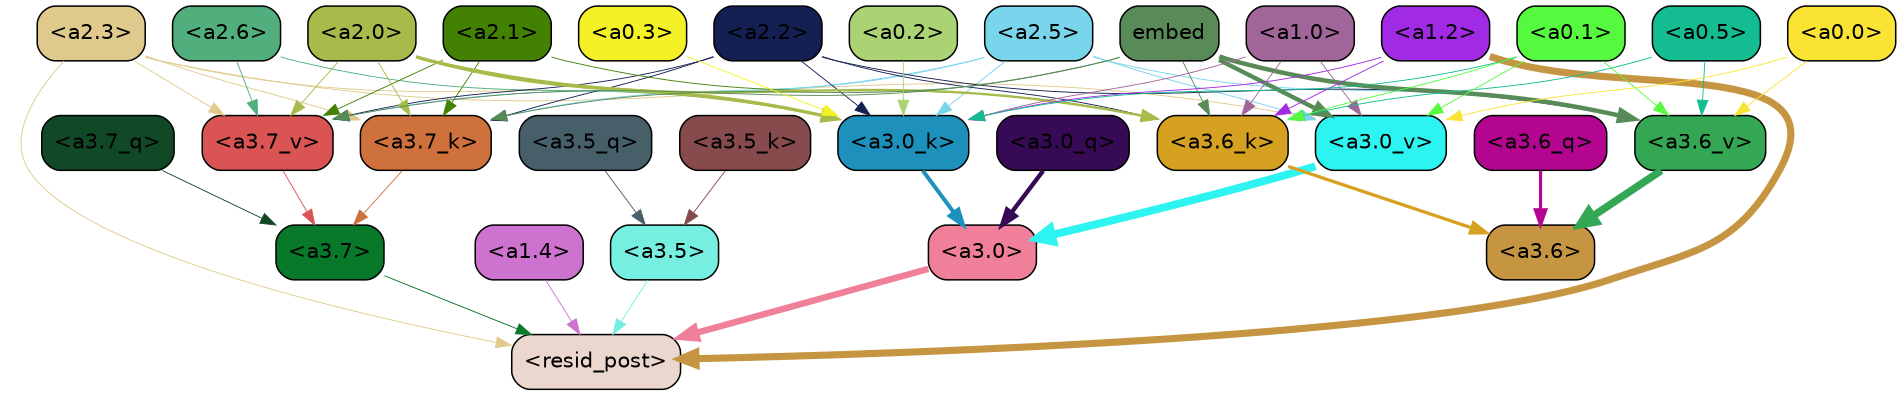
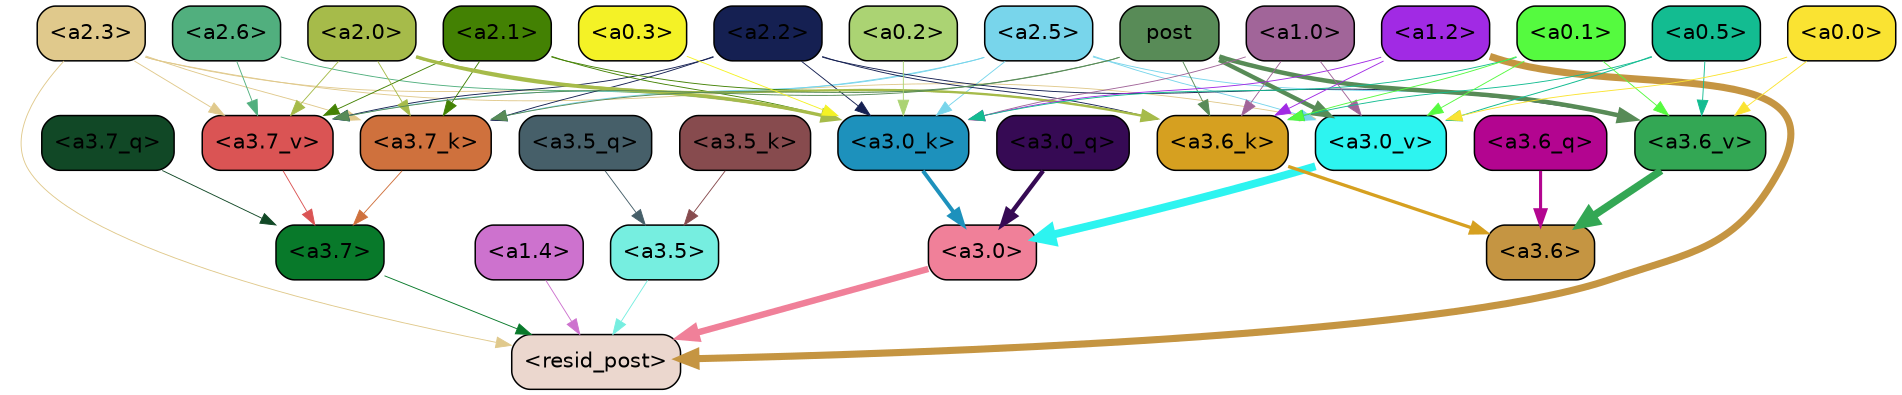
node "embed": label "embed" -> "post"
edge "<a0.5>" -> "<a3.0_v>": added
edge "<a2.1>" -> "<a3.0_k>": added
